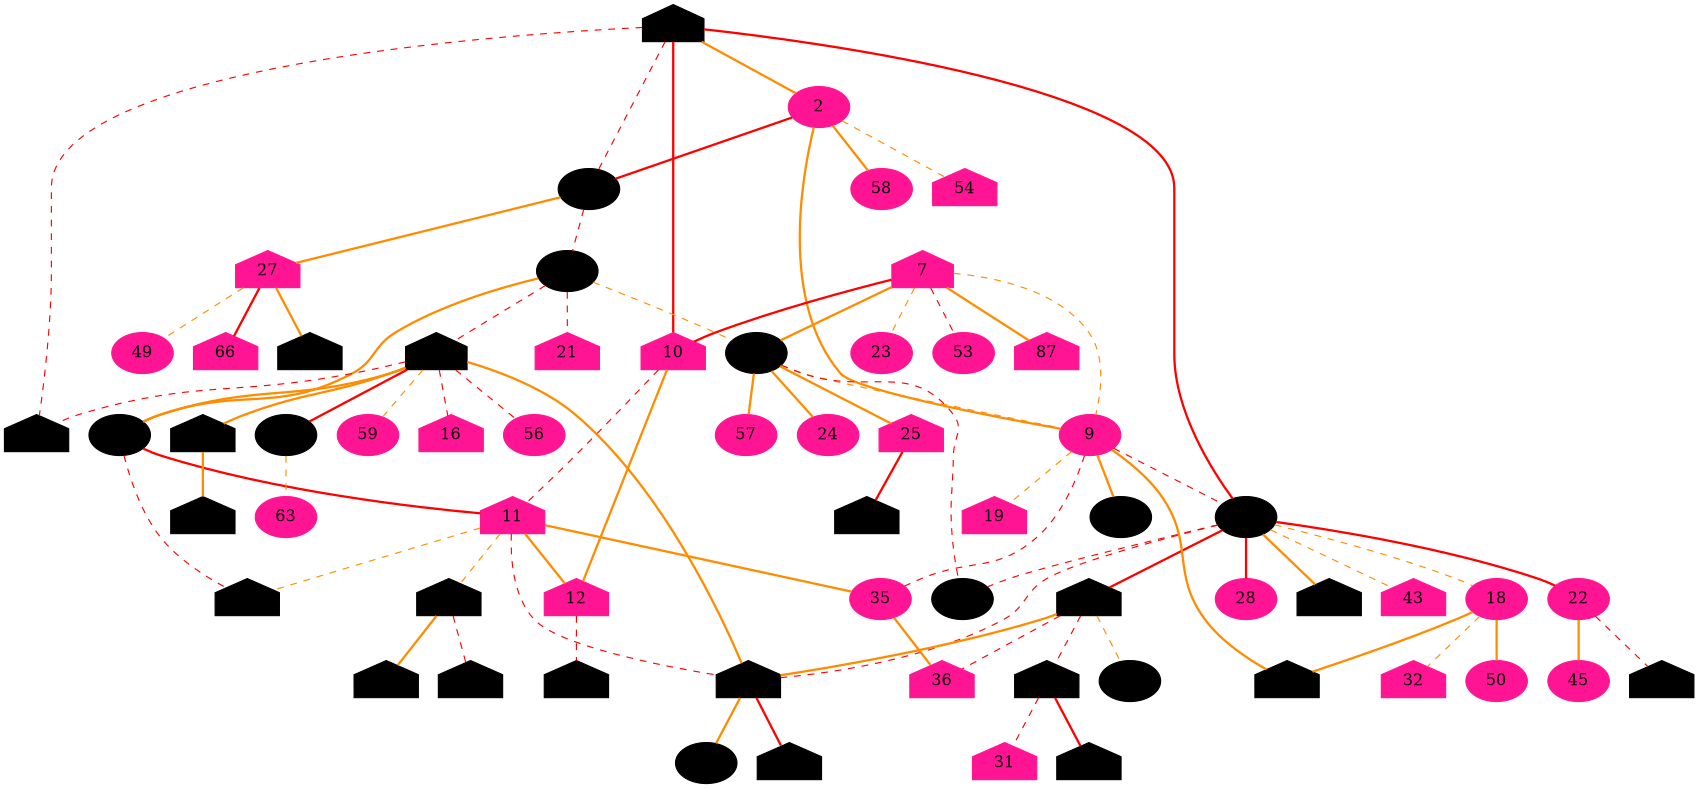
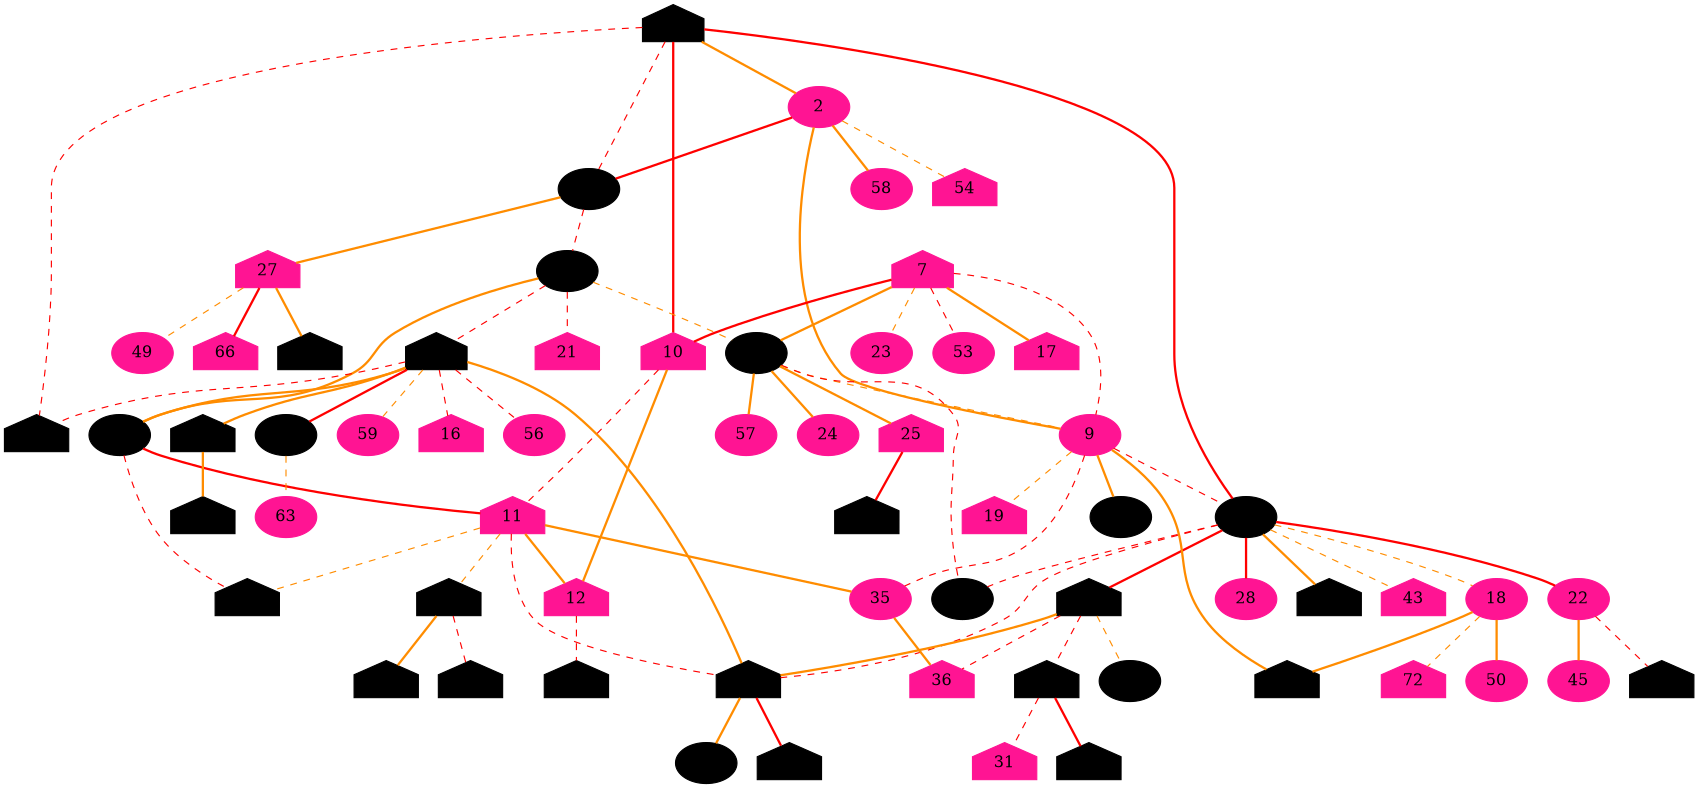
edge "7" -- "9": color darkorange -> red
node "87": label "87" -> "17"
node "32": label "32" -> "72"
